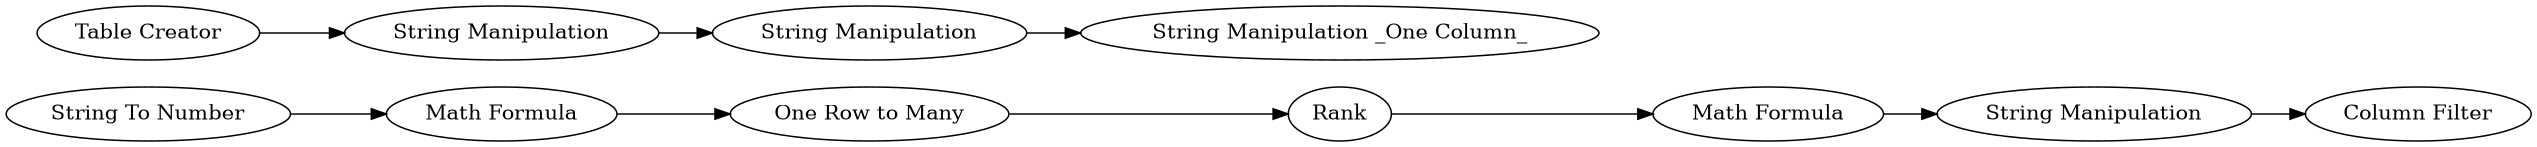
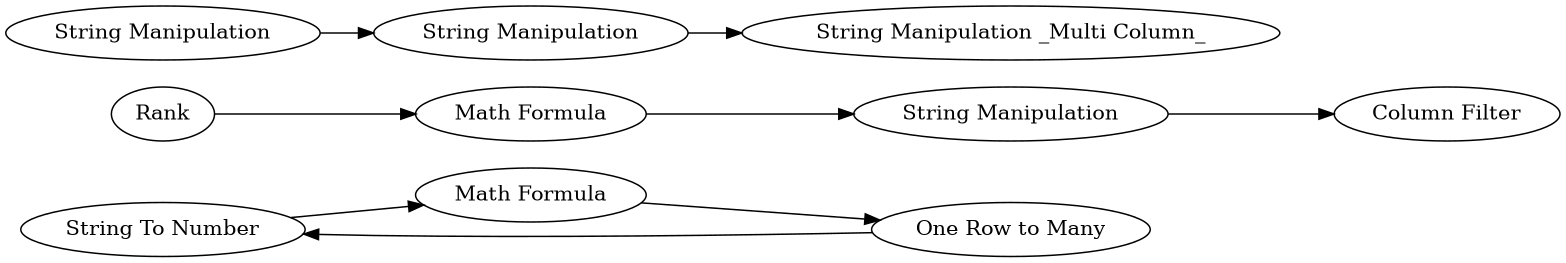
node "Table Creator": removed
node "String Manipulation _One Column_": label "String Manipulation _One Column_" -> "String Manipulation _Multi Column_"
edge "One Row to Many" -> "Rank": now "One Row to Many" -> "String To Number"
